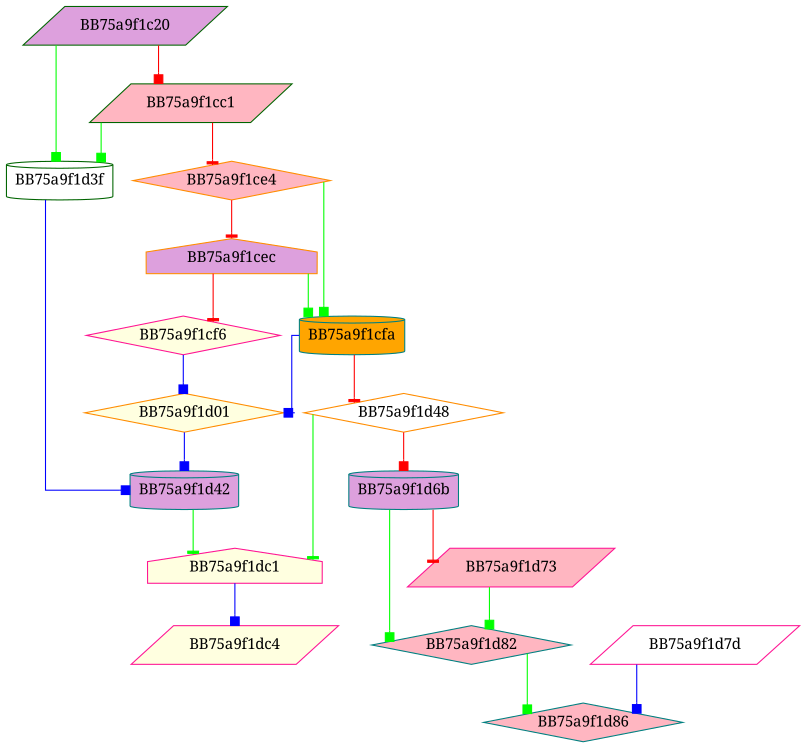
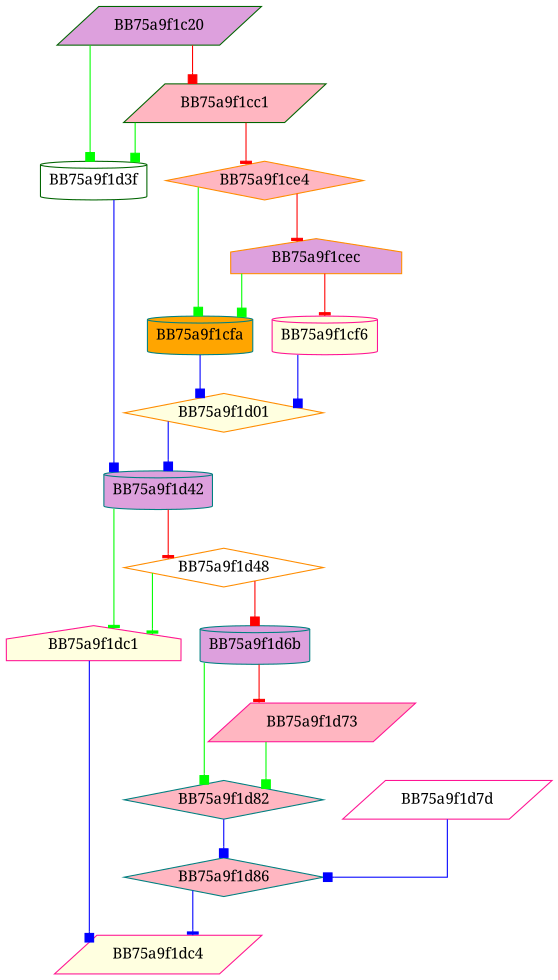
node "BB75a9f1cf6": shape diamond -> cylinder
edge "BB75a9f1cfa" -> "BB75a9f1d48": now "BB75a9f1d42" -> "BB75a9f1d48"
edge "BB75a9f1d82" -> "BB75a9f1d86": color green -> blue
edge "BB75a9f1d86" -> "BB75a9f1dc4": added
